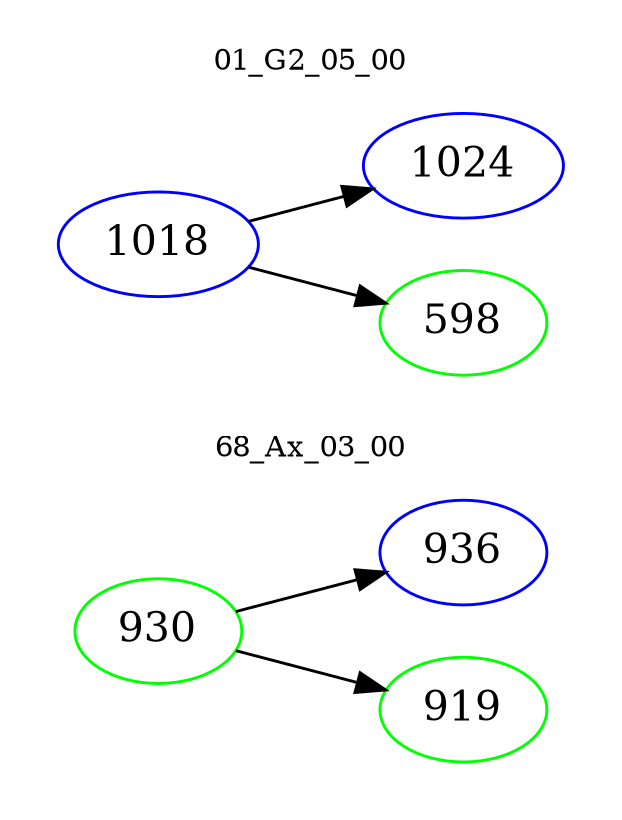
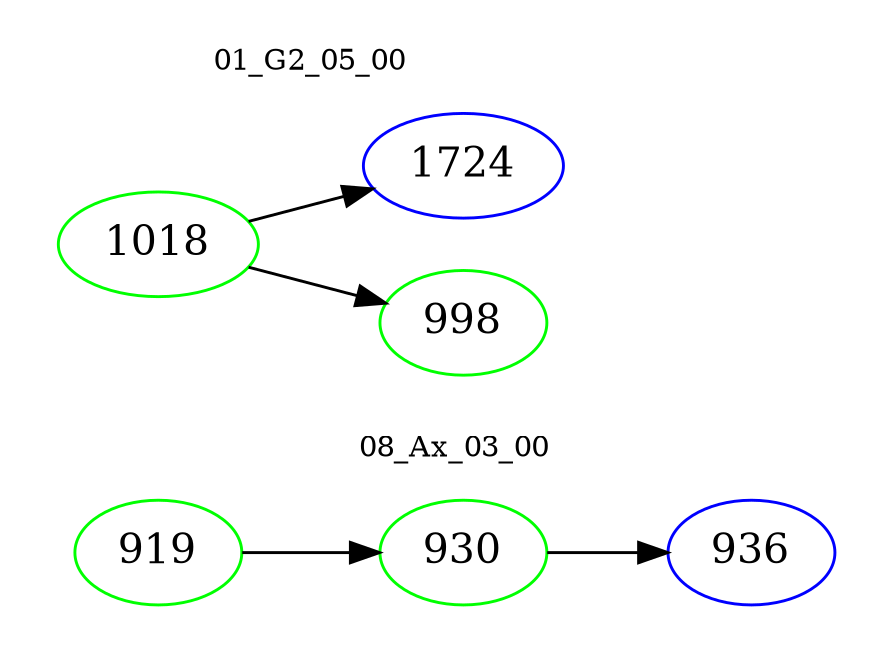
node "1024": label "1024" -> "1724"
node "1018": color blue -> green
node "598": label "598" -> "998"
cluster "68_Ax_03_00": label "68_Ax_03_00" -> "08_Ax_03_00"
edge "930" -> "919": reversed
